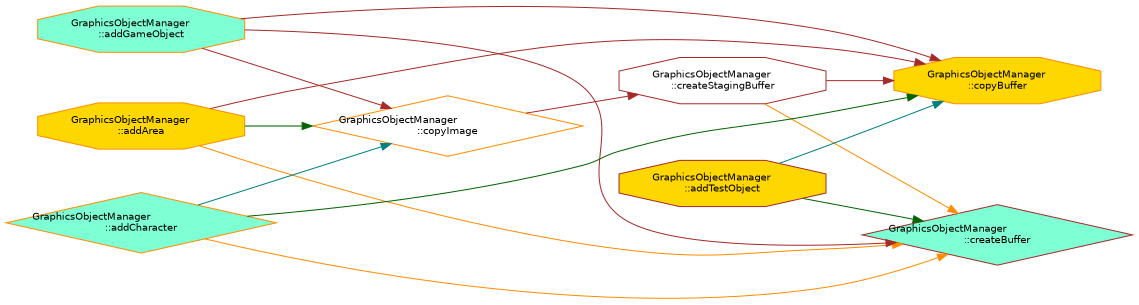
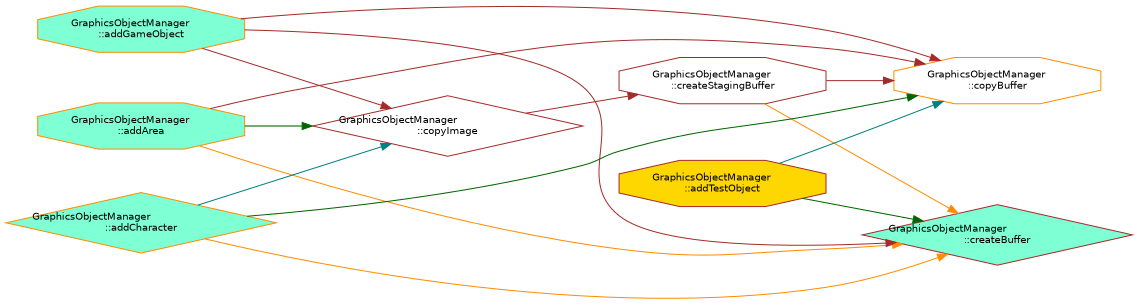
node "GraphicsObjectManager ::copyBuffer": fillcolor gold -> white
node "GraphicsObjectManager ::addArea": fillcolor gold -> aquamarine
node "GraphicsObjectManager ::copyImage": color darkorange -> brown
